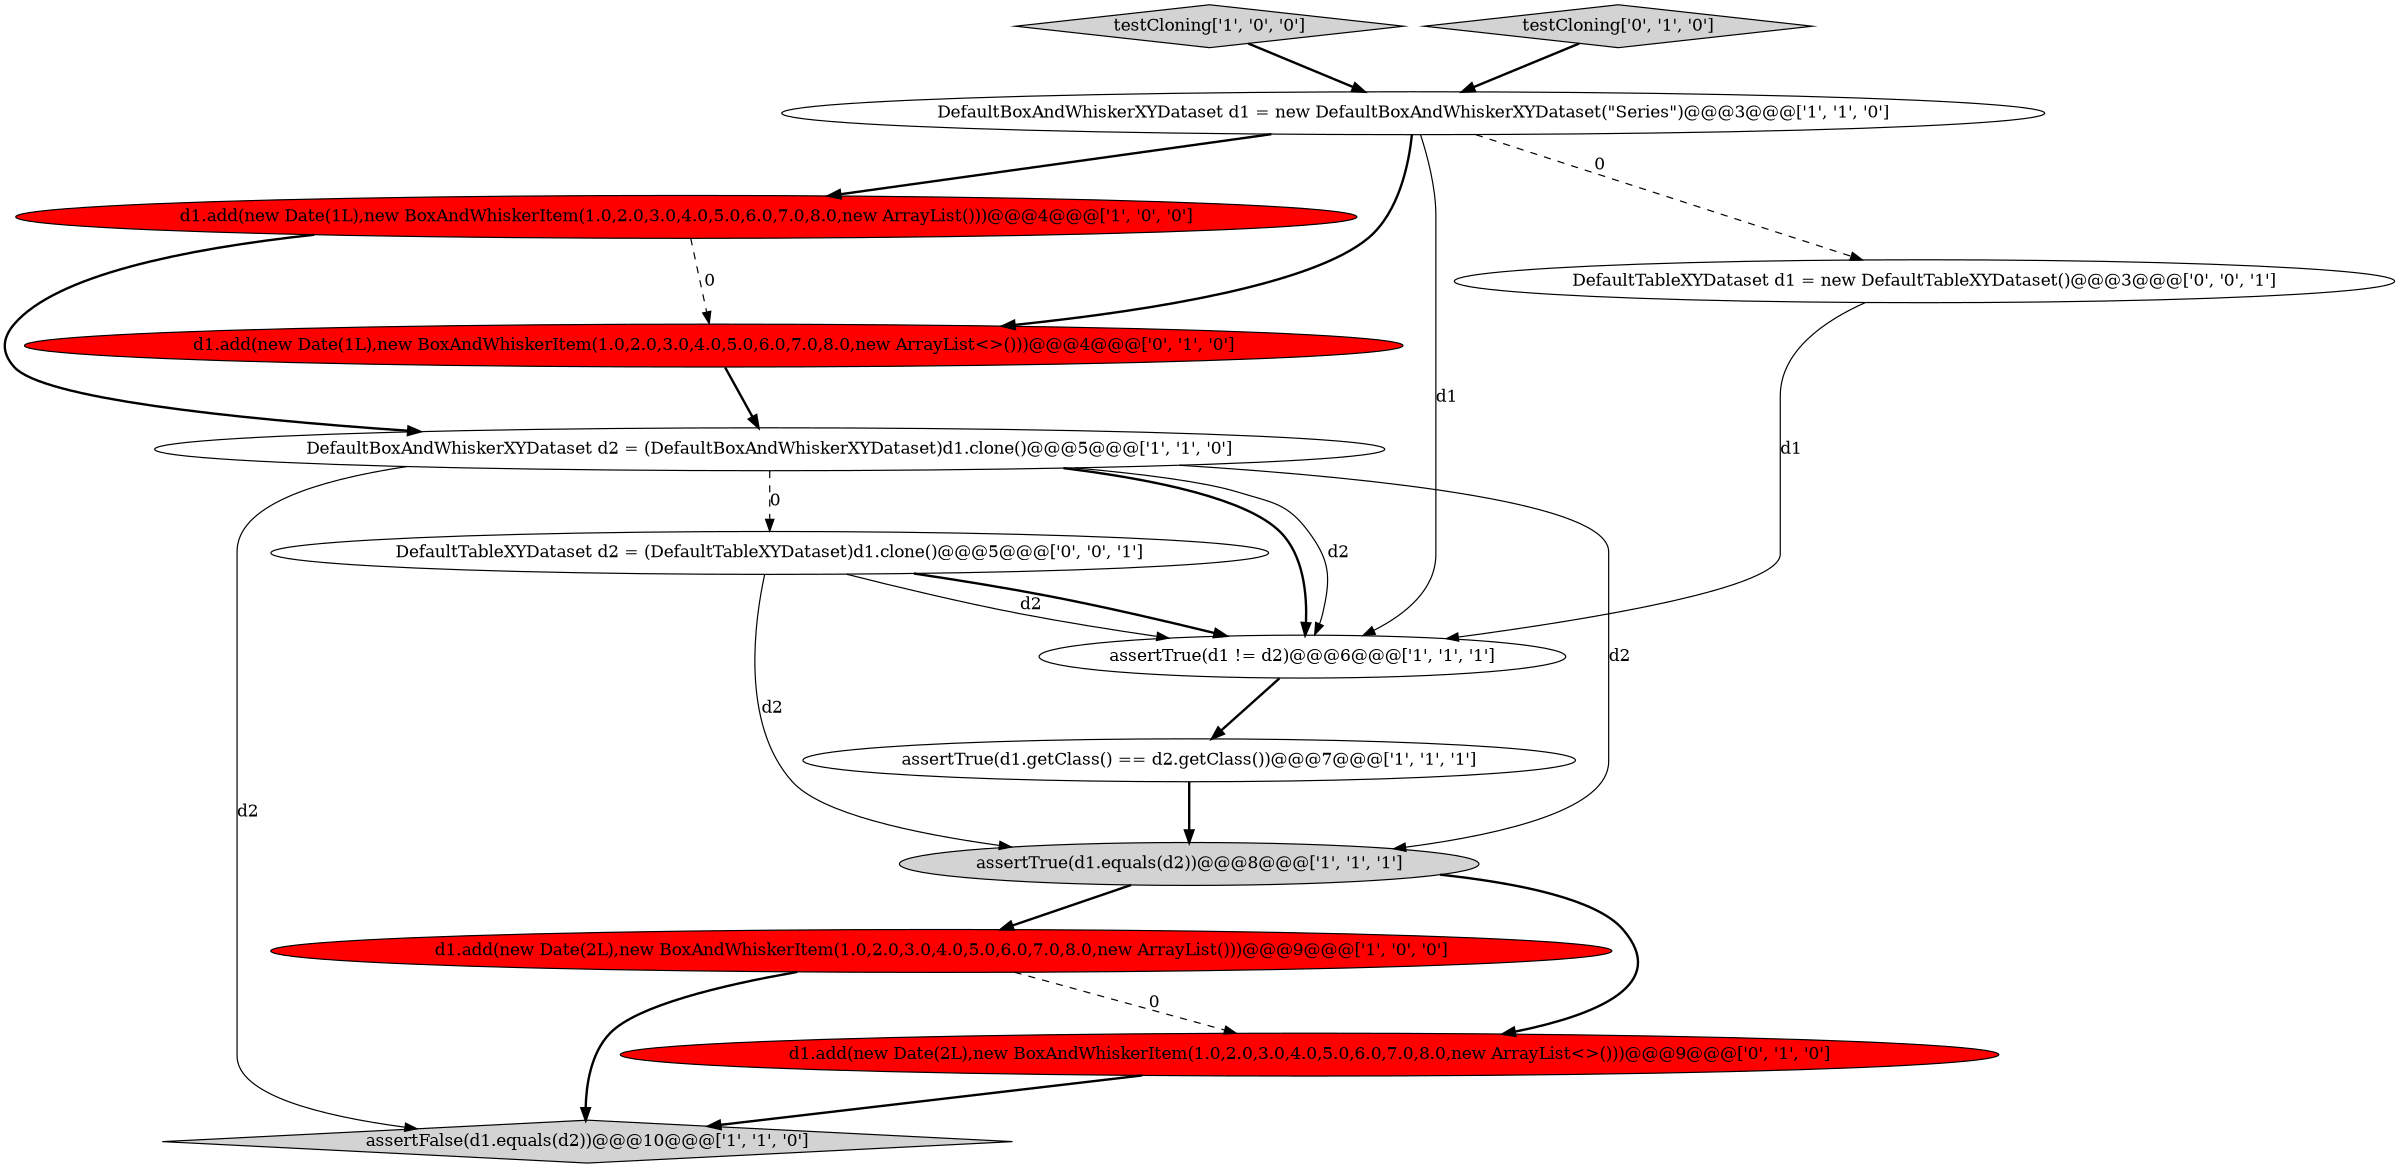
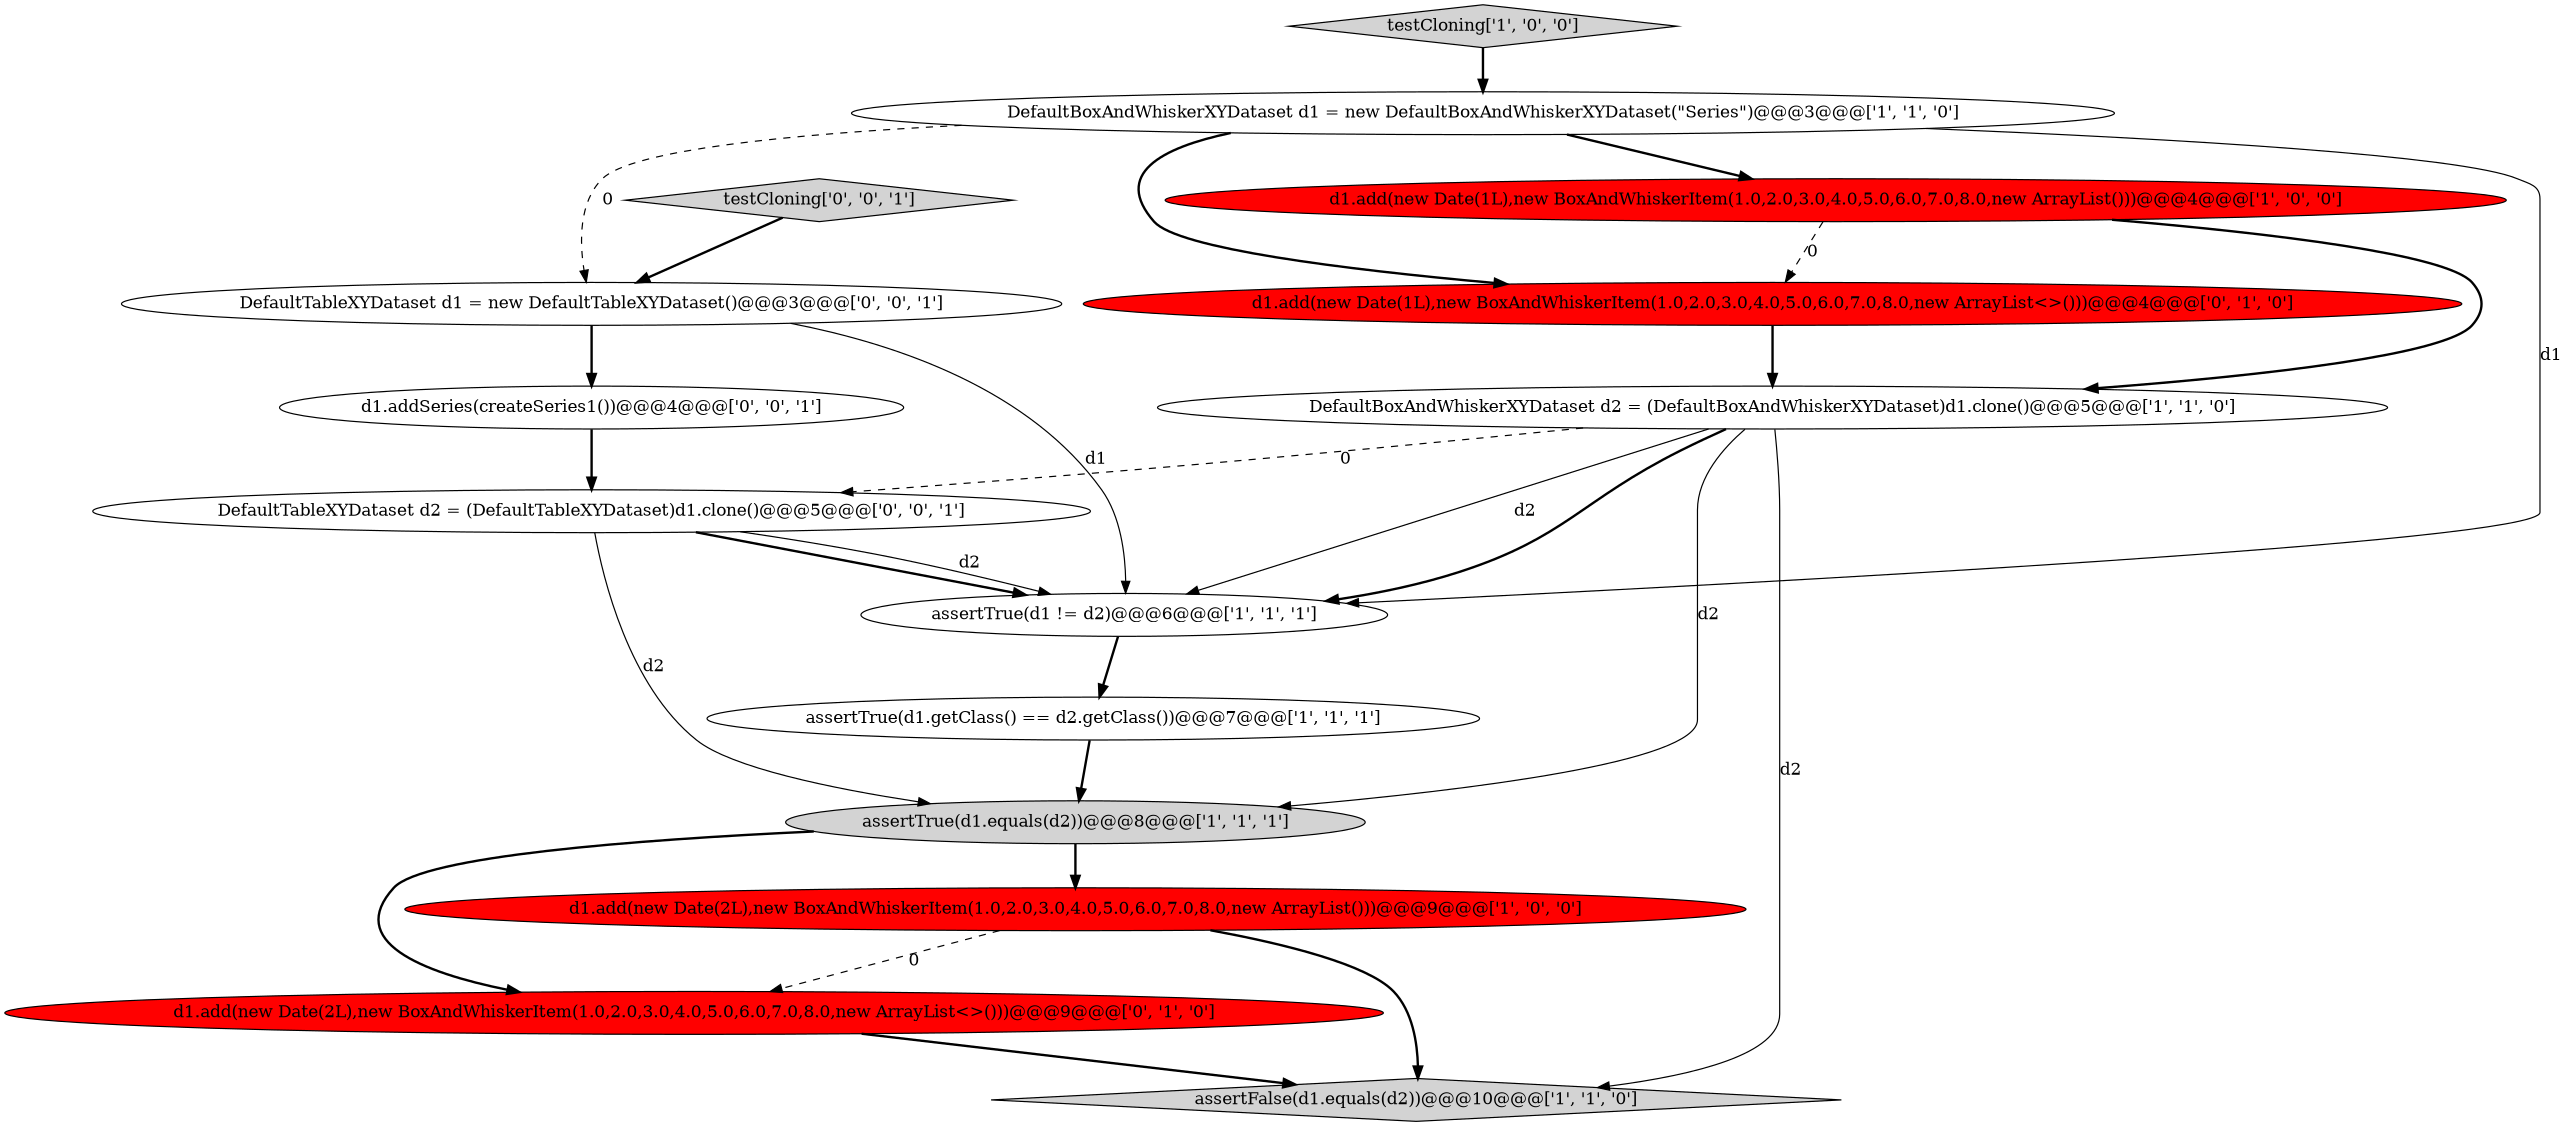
node "testCloning['0', '1', '0']": removed
node "testCloning['0', '0', '1']": added
node "d1.addSeries(createSeries1())@@@4@@@['0', '0', '1']": added
